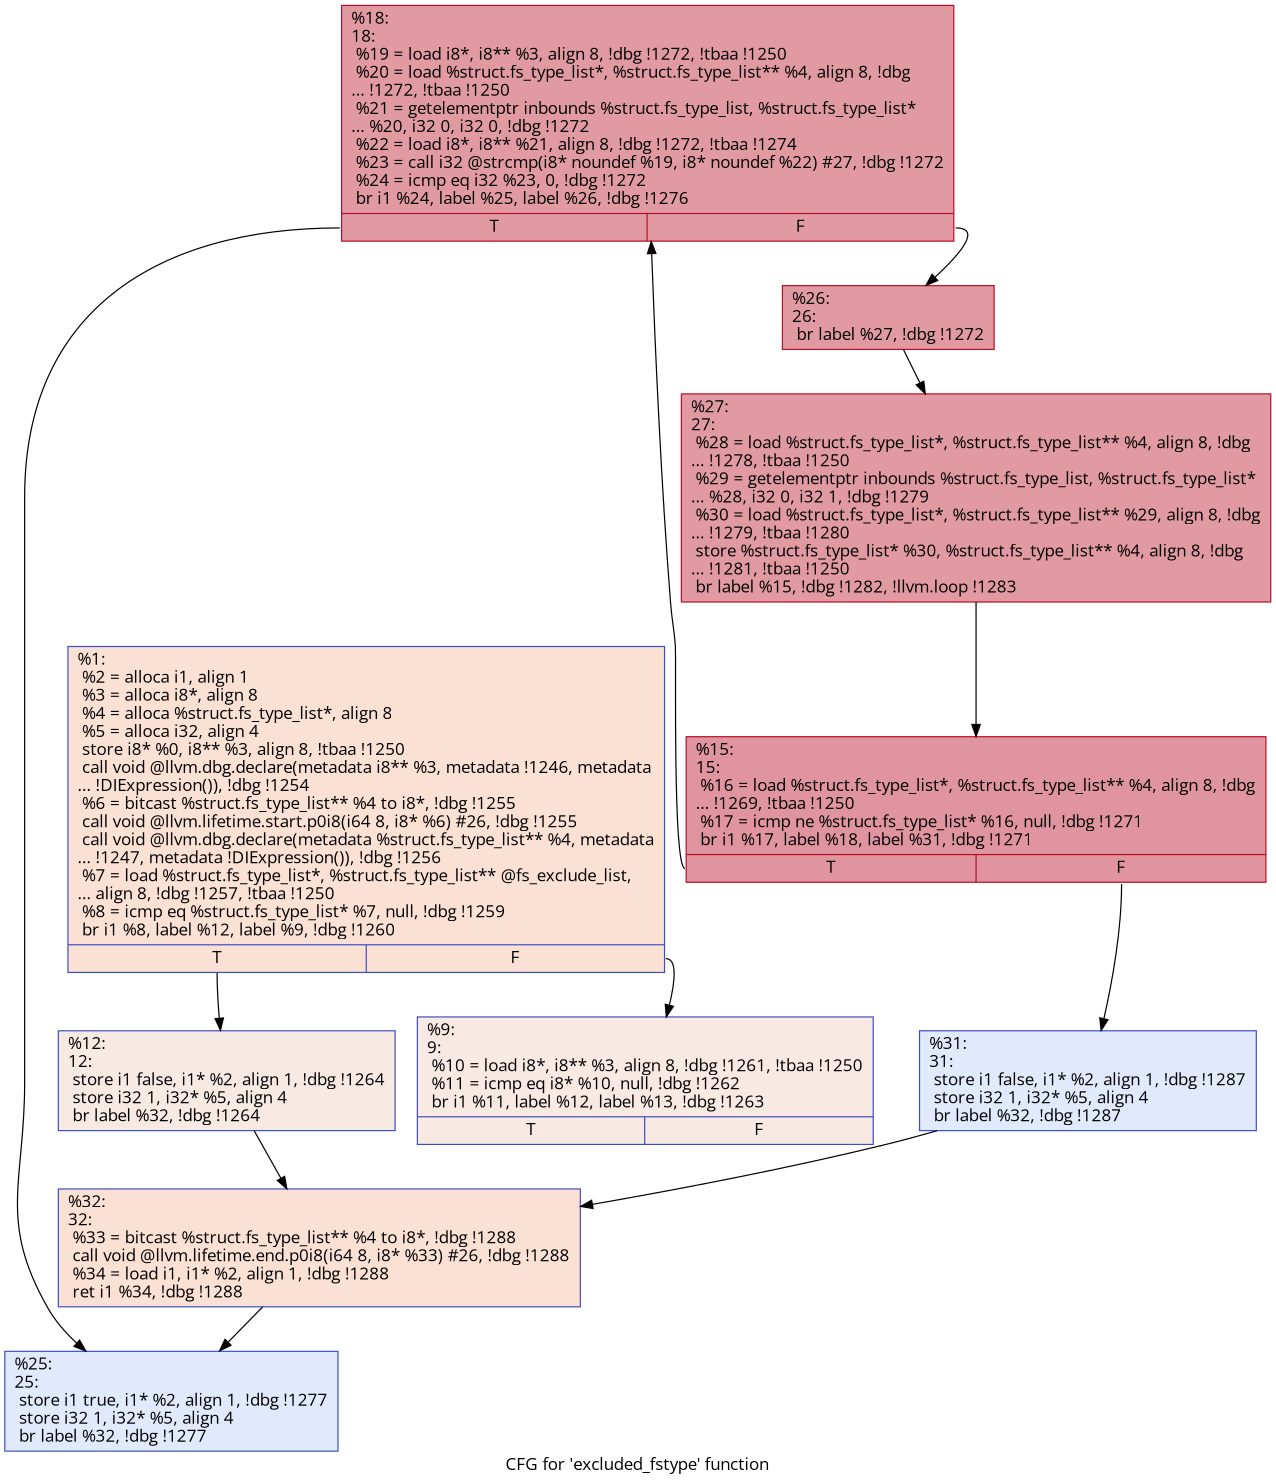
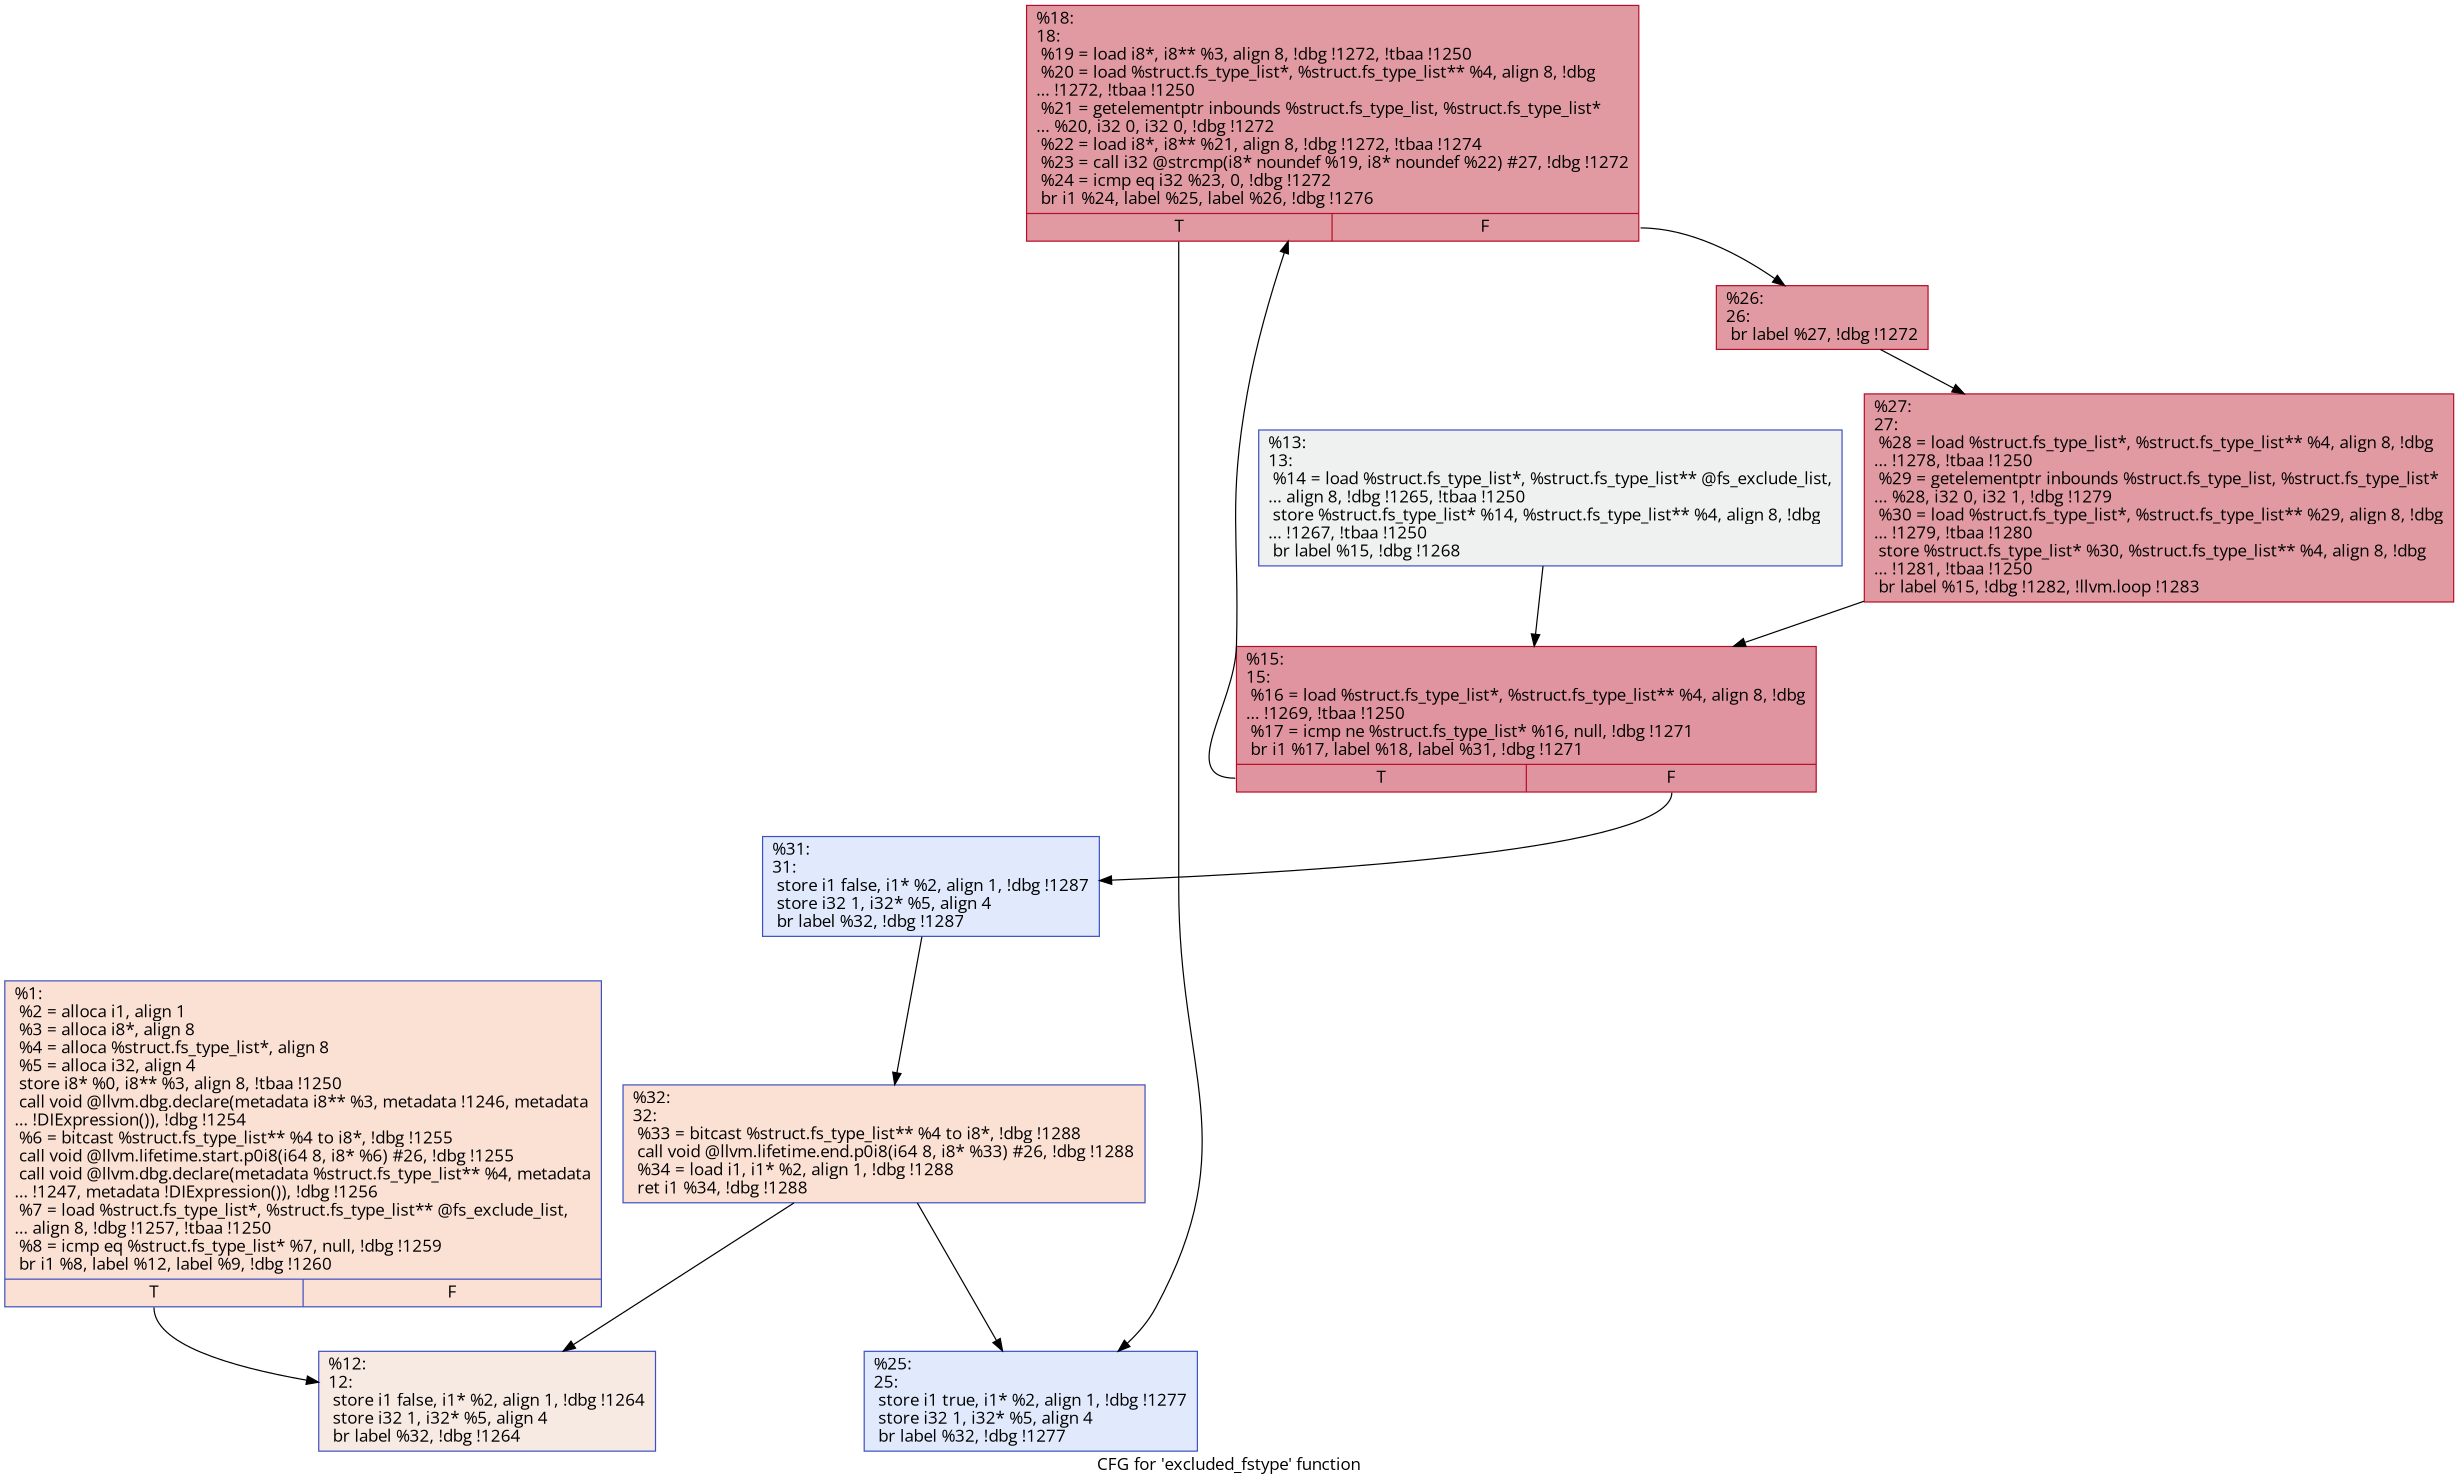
node "%13:": added
node "%9:": removed
edge "%12:" -> "%32:": reversed
